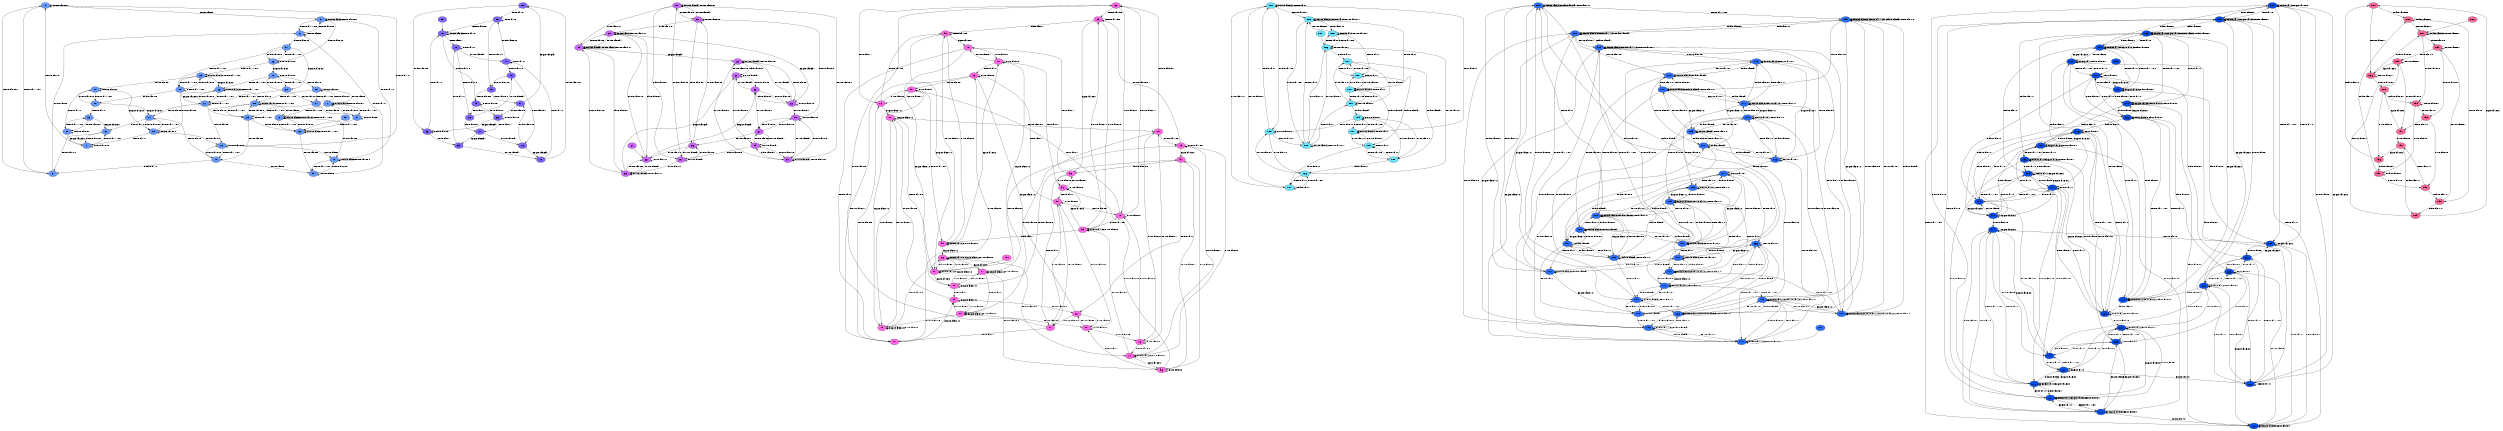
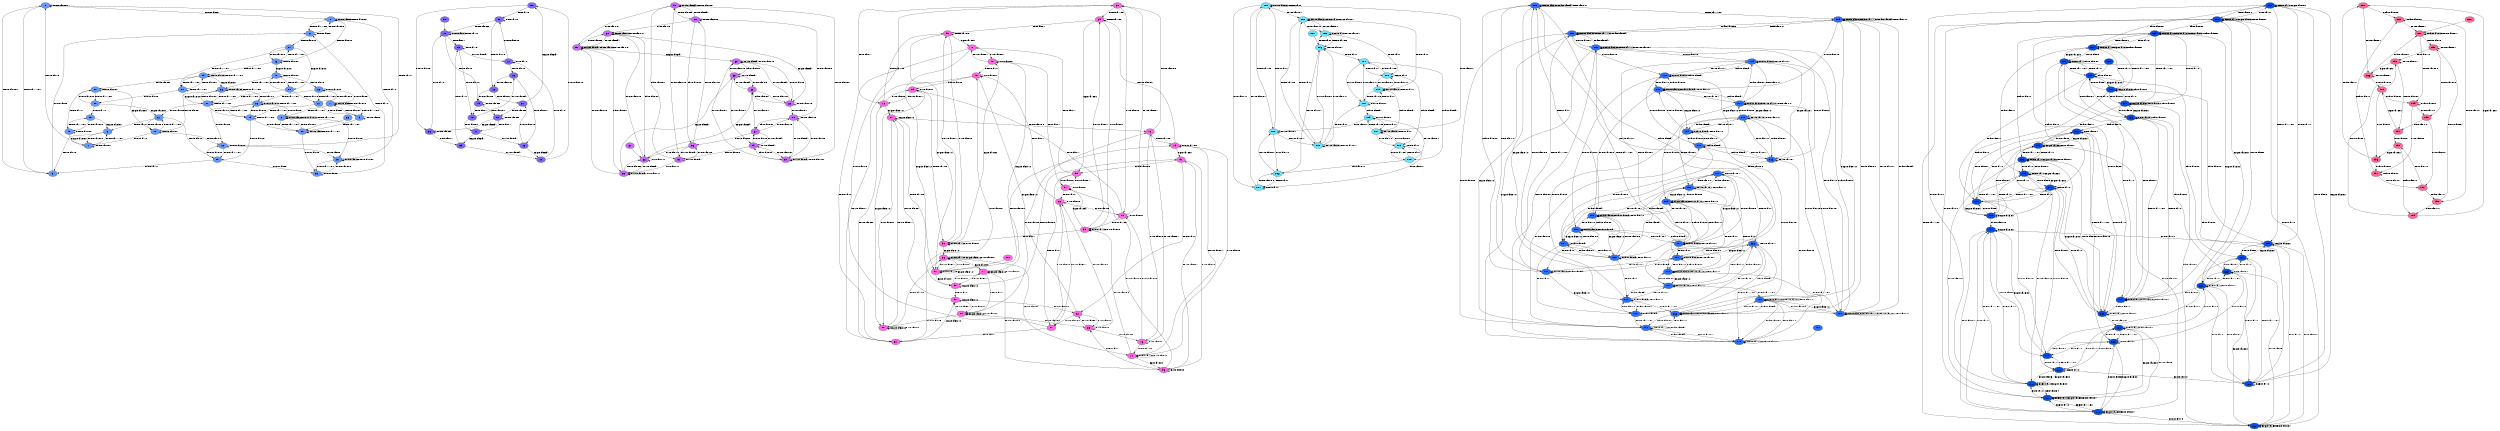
edge "109" -> "113": removed, label "a7_SIGQUIT"
edge "104" -> "106": label "a15_SIGINFO" -> "a15_SIGPROF"
